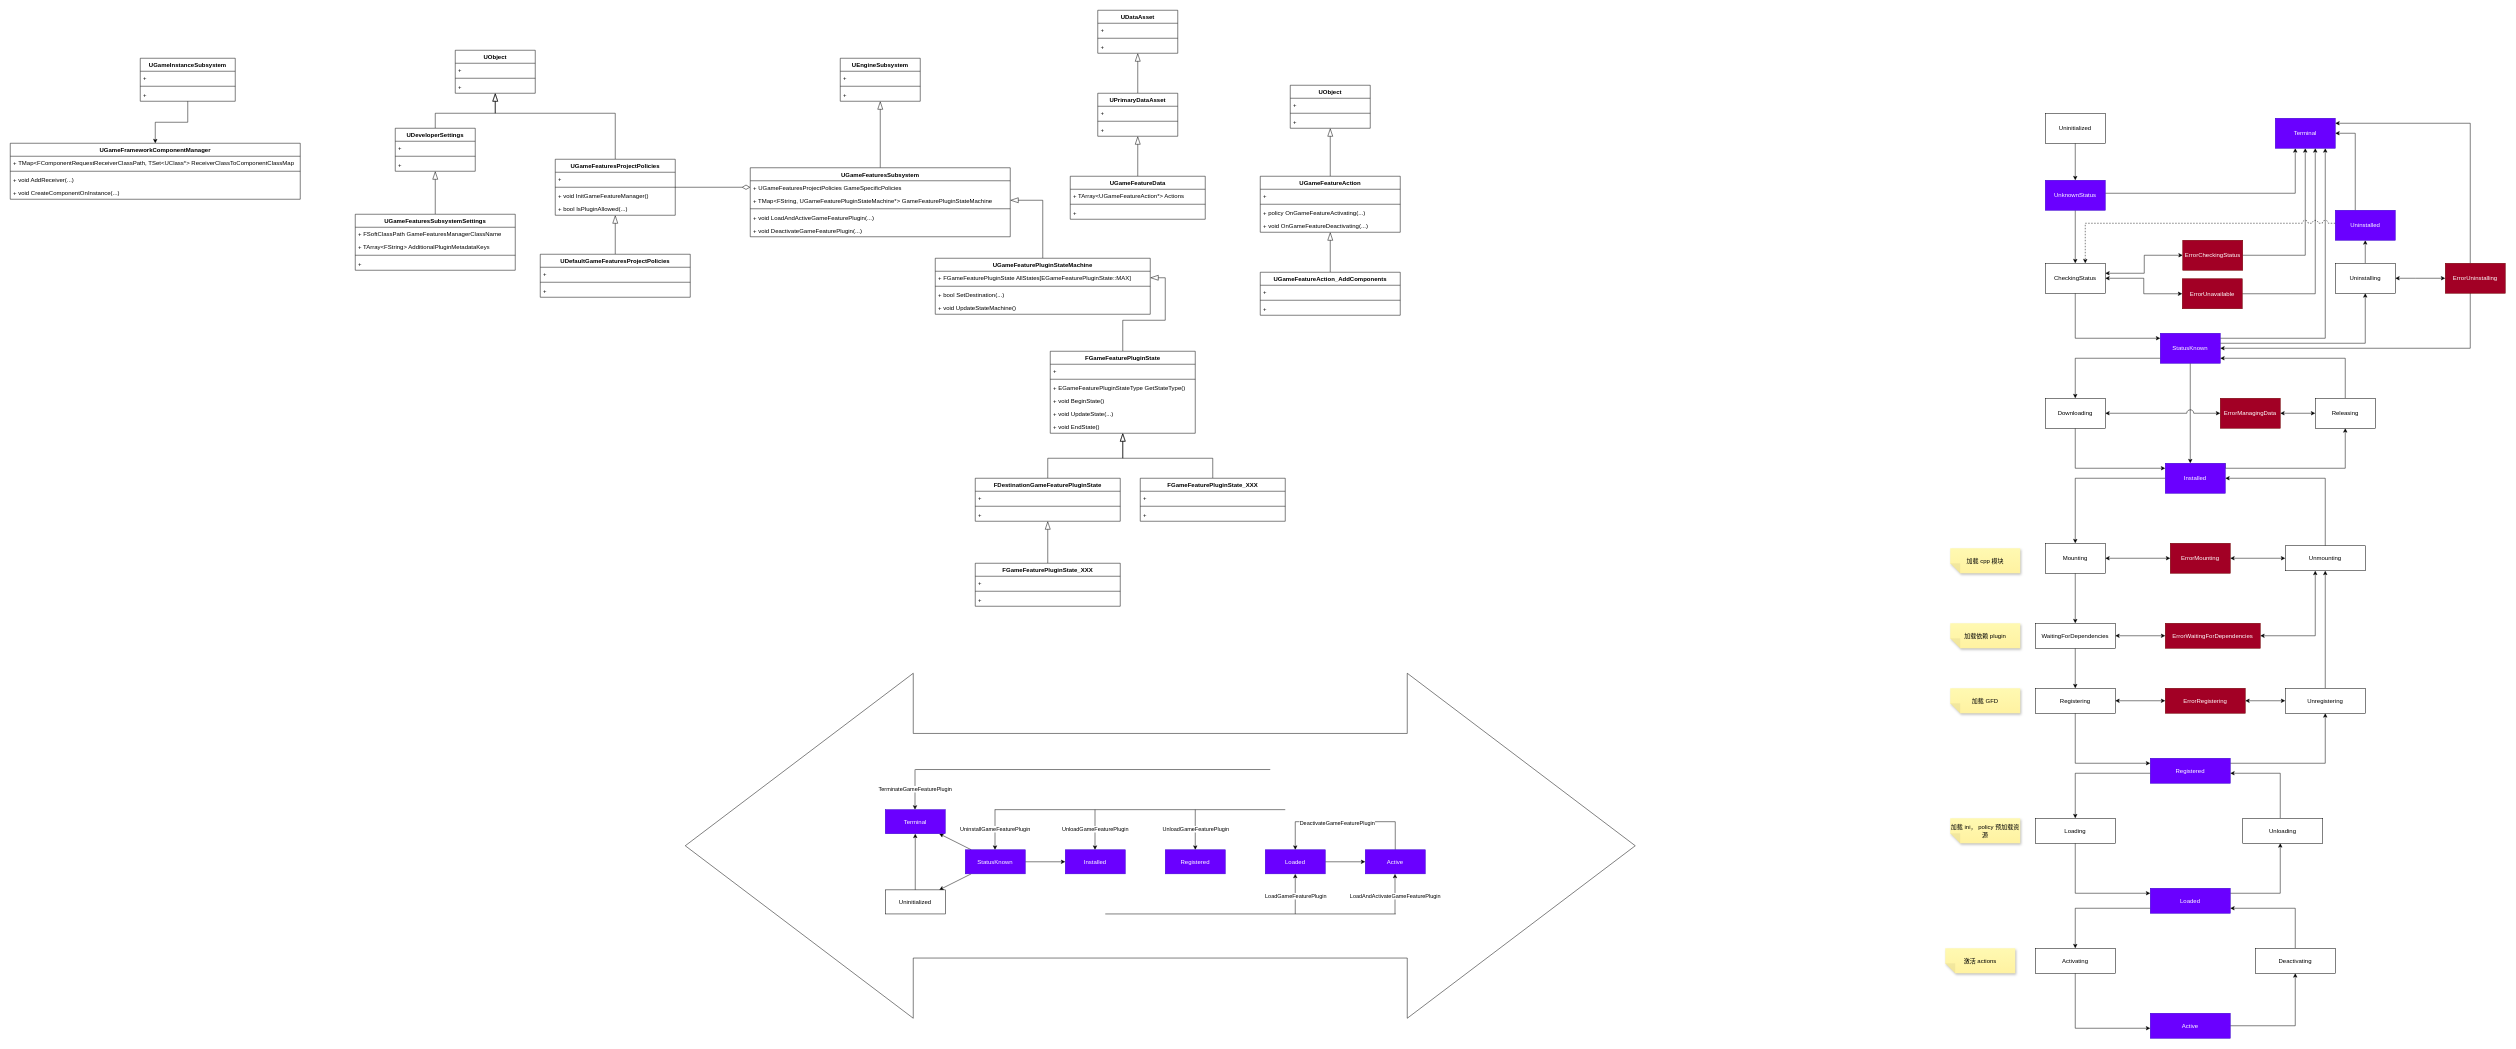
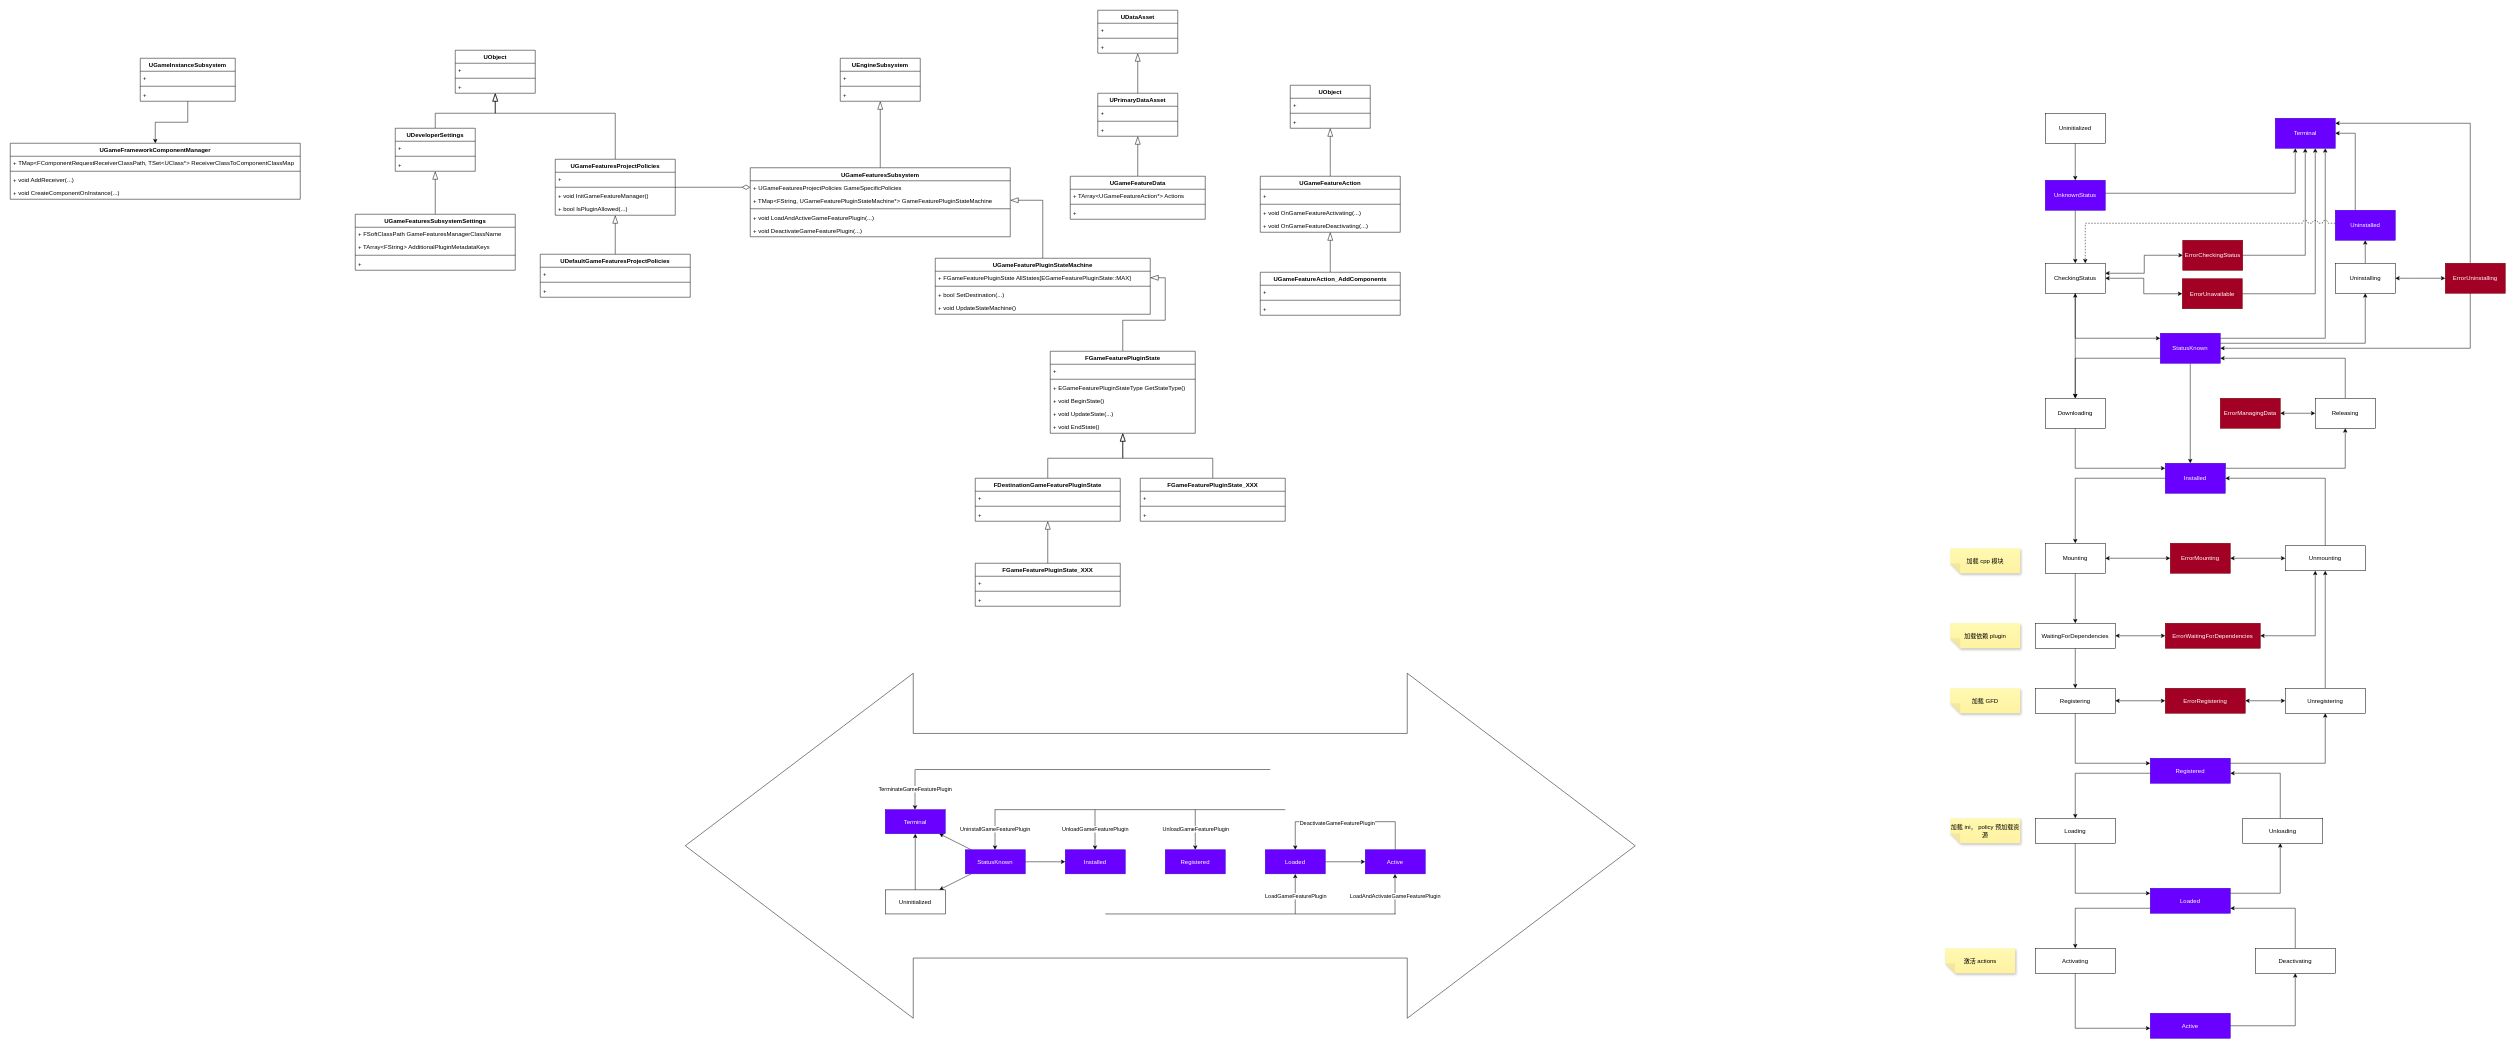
node "+ policy OnGameFeatureActivating(...)": label "+ policy OnGameFeatureActivating(...)" -> "+ void OnGameFeatureActivating(...)"
edge "Downloading" -- "ErrorManagingData": now "Downloading" -- "CheckingStatus"
